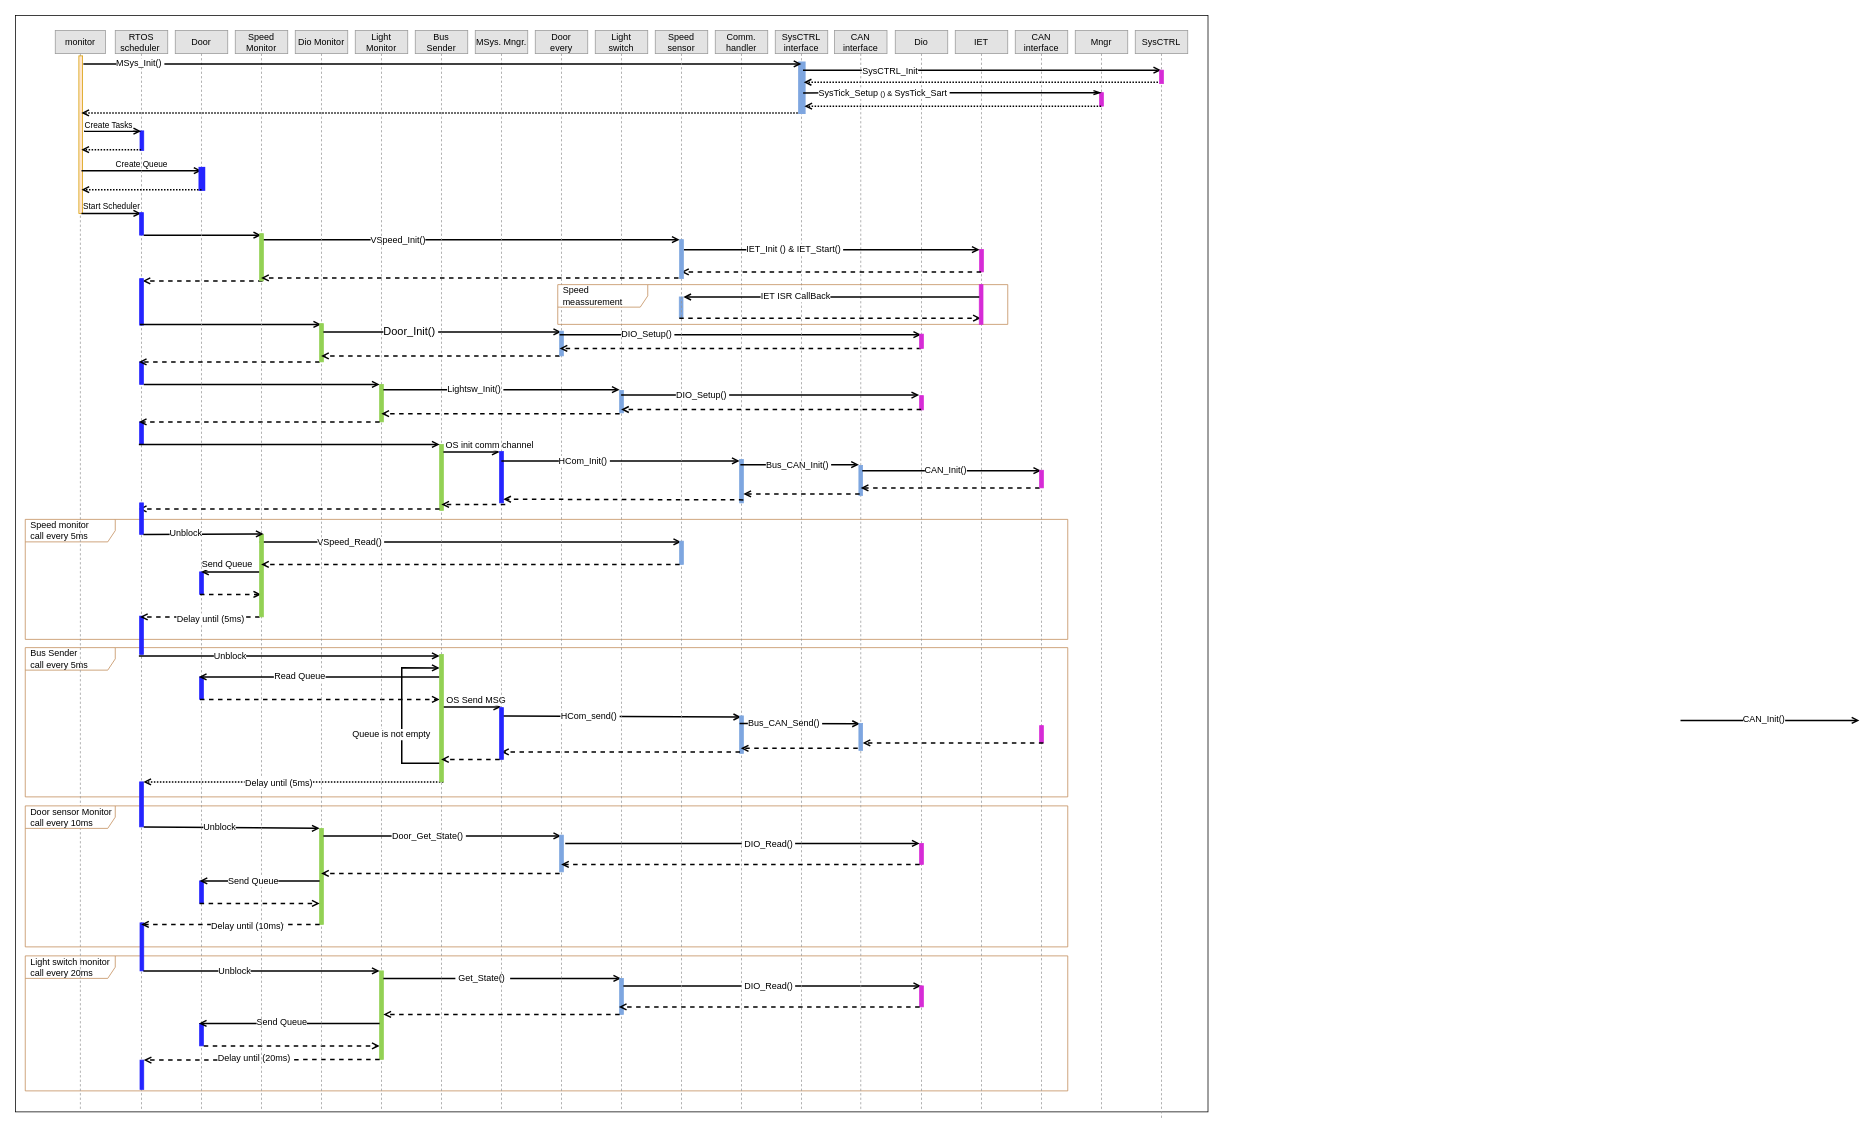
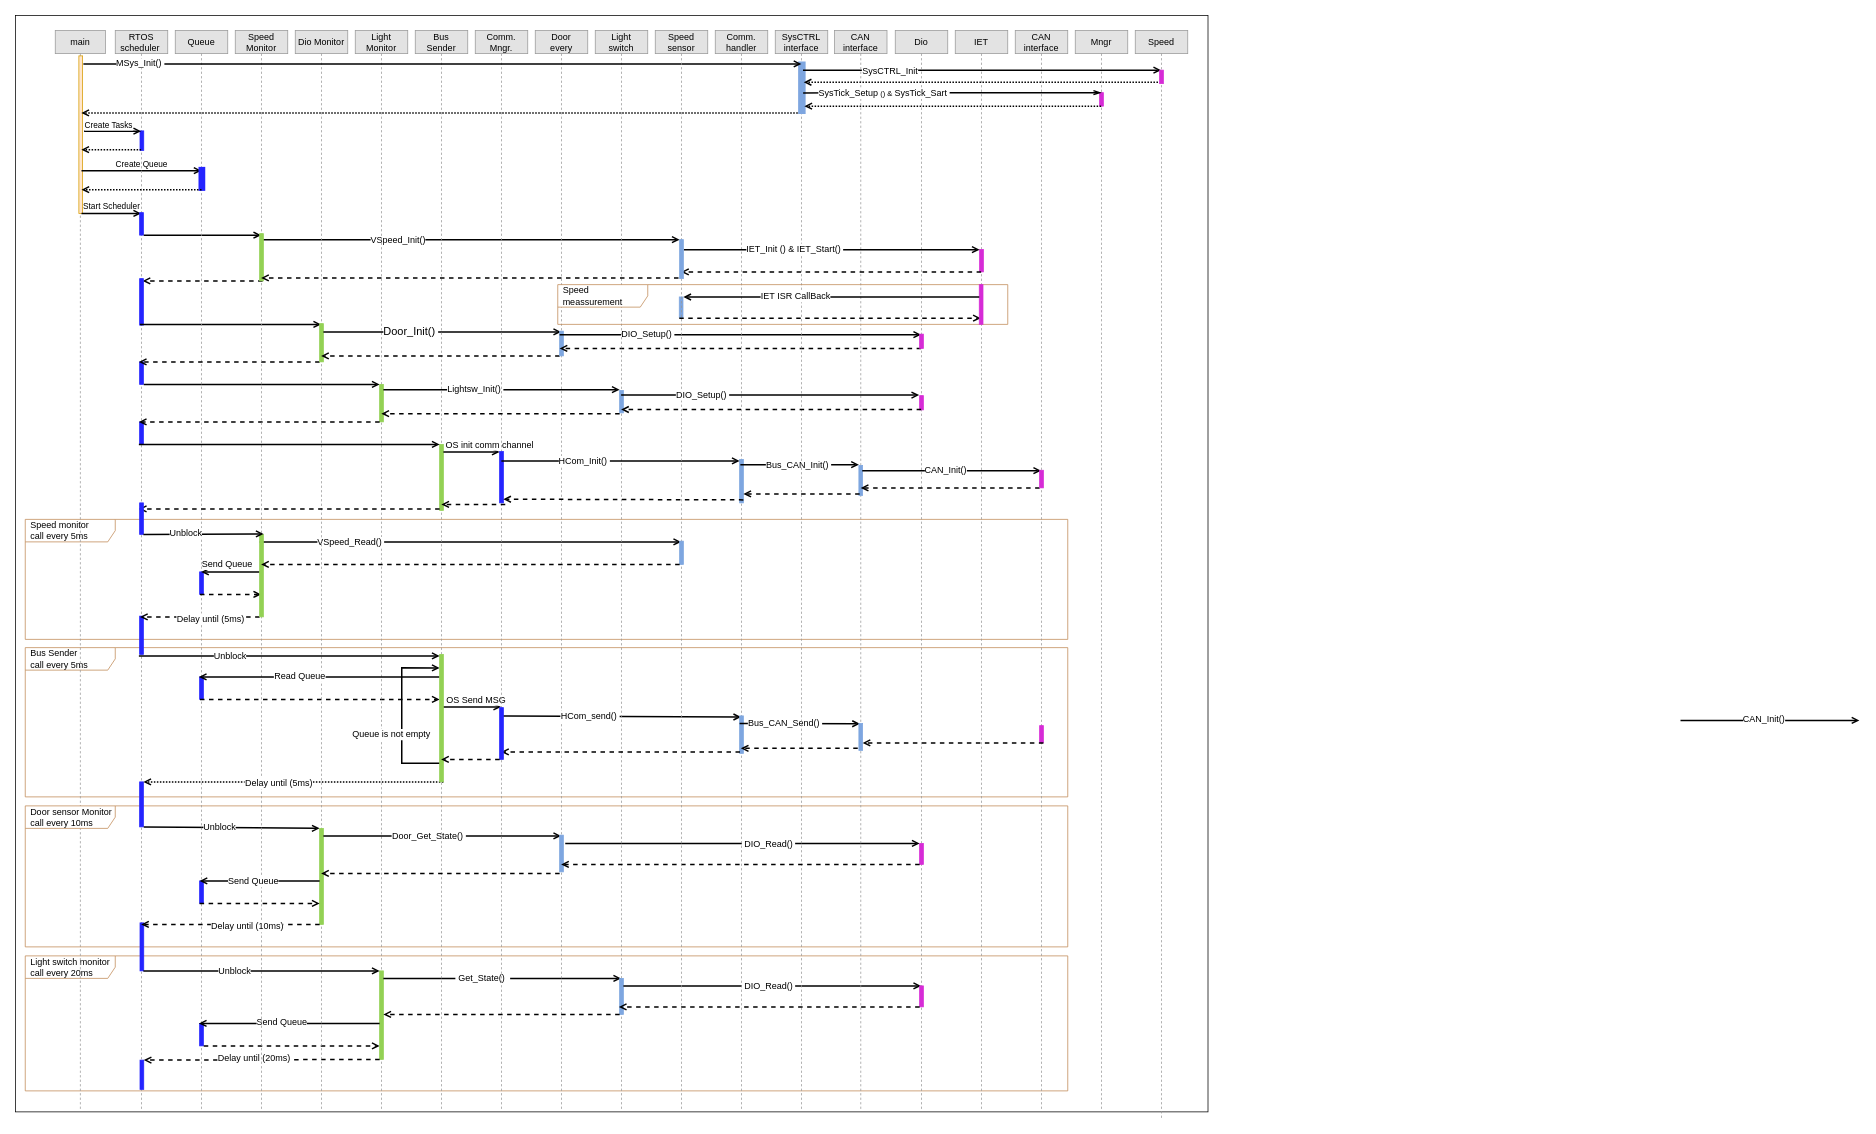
node "monitor": label "monitor" -> "main"
node "Door": label "Door" -> "Queue"
node "MSys. Mngr.": label "MSys. Mngr." -> "Comm. Mngr."
node "SysCTRL": label "SysCTRL" -> "Speed"
